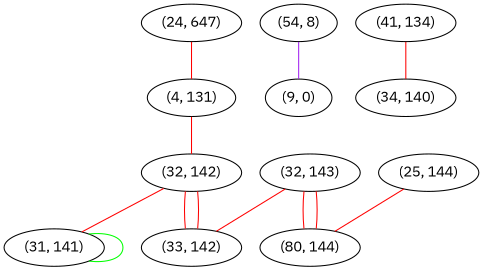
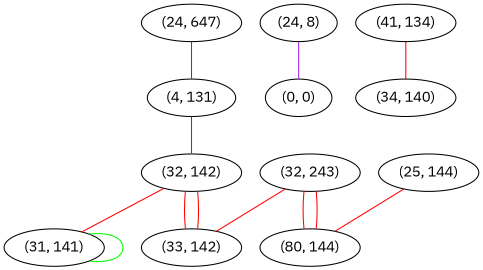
node "(54, 8)": label "(54, 8)" -> "(24, 8)"
node "(9, 0)": label "(9, 0)" -> "(0, 0)"
node "(32, 143)": label "(32, 143)" -> "(32, 243)"
